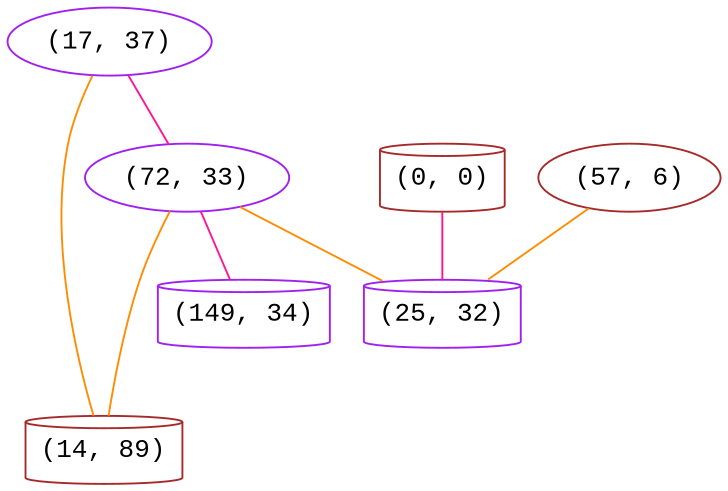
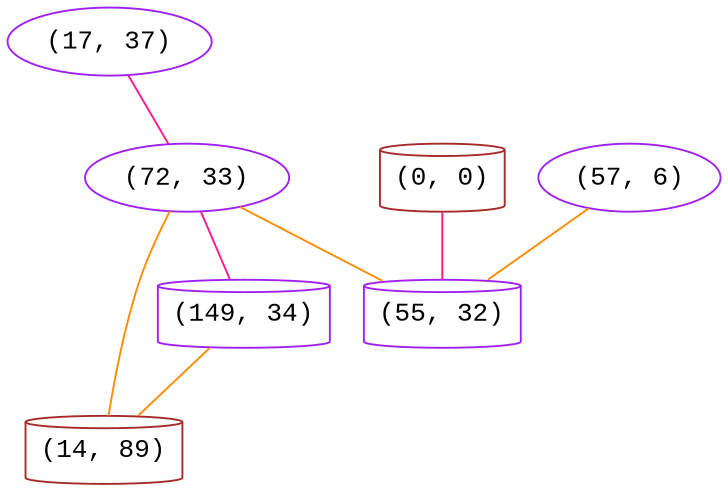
node "(57, 6)": color brown -> purple
edge "(17, 37)" -- "(14, 89)": now "(149, 34)" -- "(14, 89)"
node "(25, 32)": label "(25, 32)" -> "(55, 32)"
